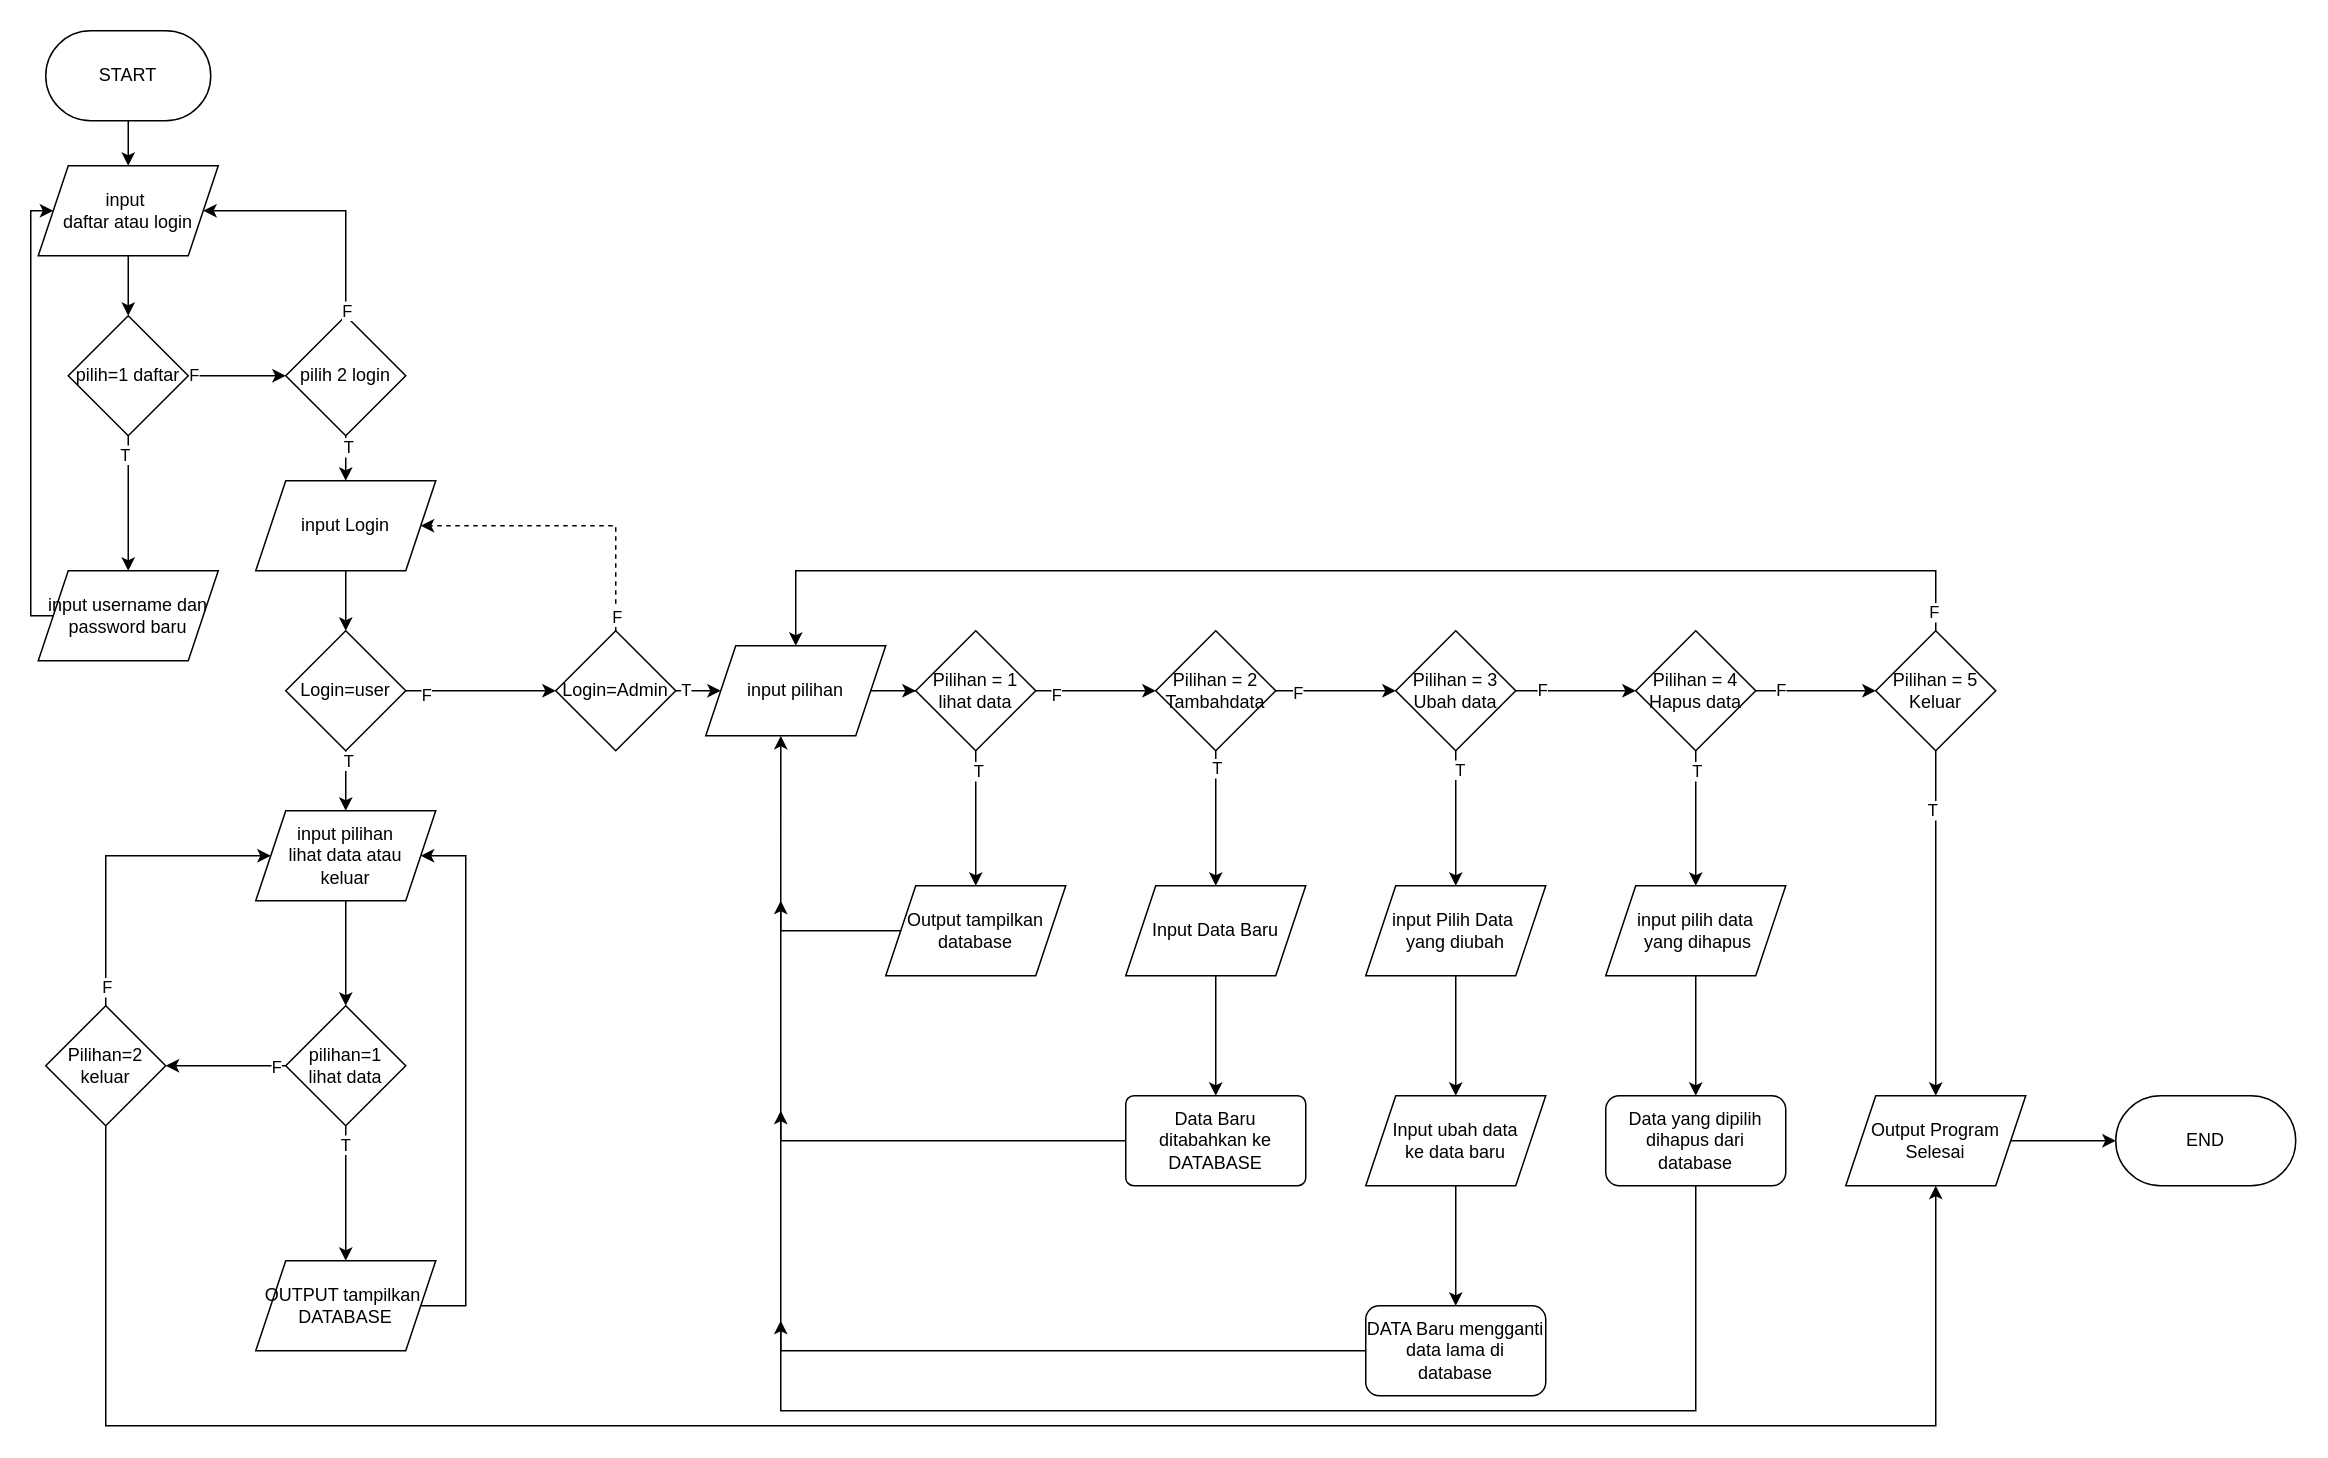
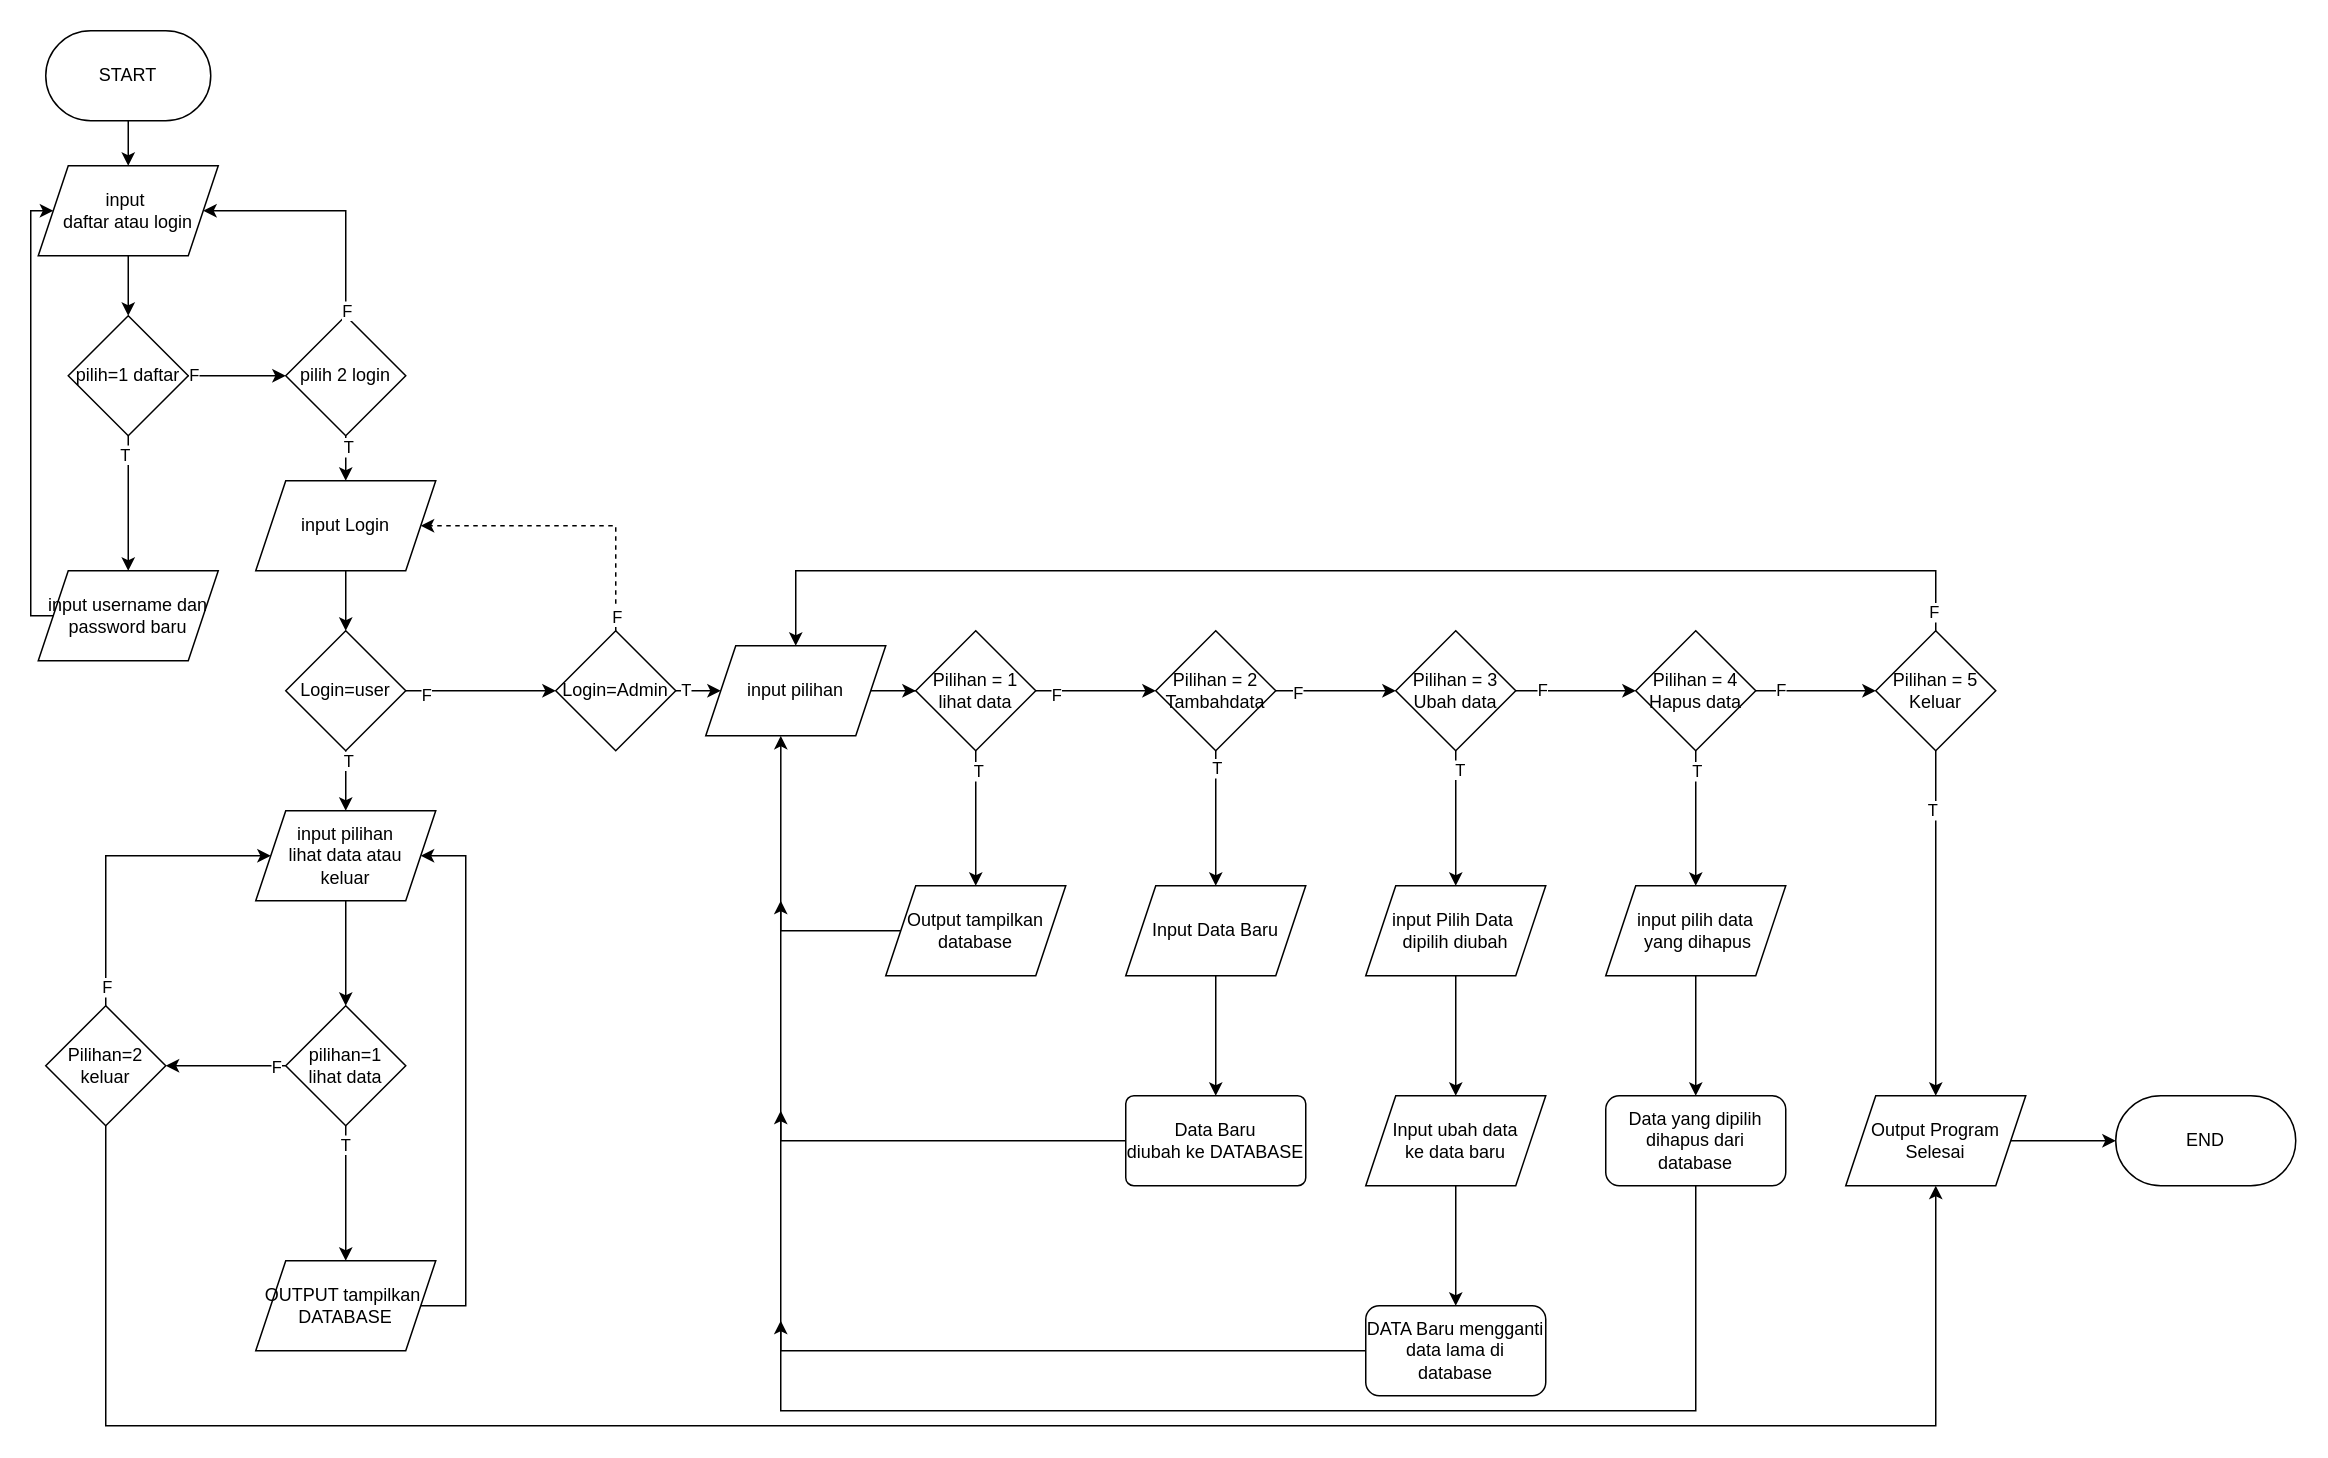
node "input Pilih Data yang diubah": label "input Pilih Data yang diubah" -> "input Pilih Data dipilih diubah"
node "Data Baru ditabahkan ke DATABASE": label "Data Baru ditabahkan ke DATABASE" -> "Data Baru diubah ke DATABASE"
